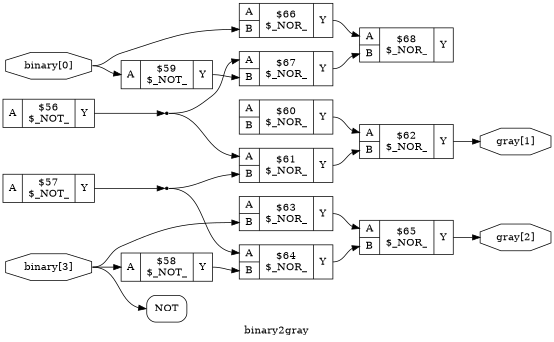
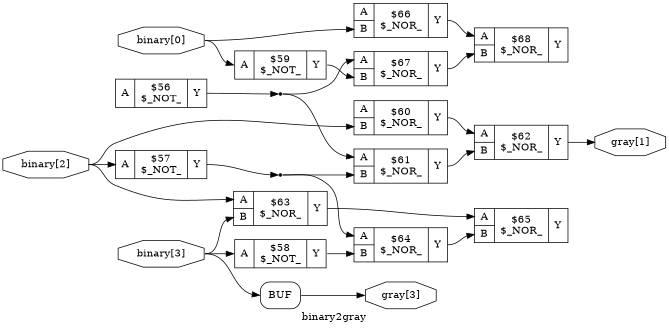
node "binary[2]": added
node "gray[2]": removed
node "gray[3]": added
node "NOT": label "NOT" -> "BUF"
